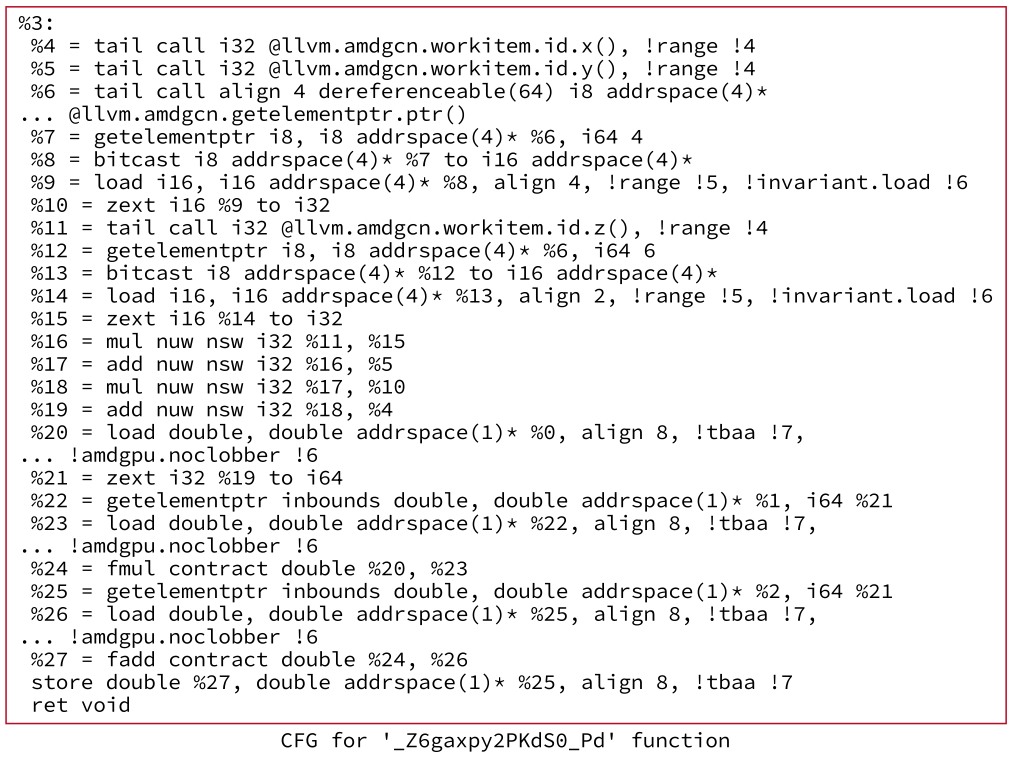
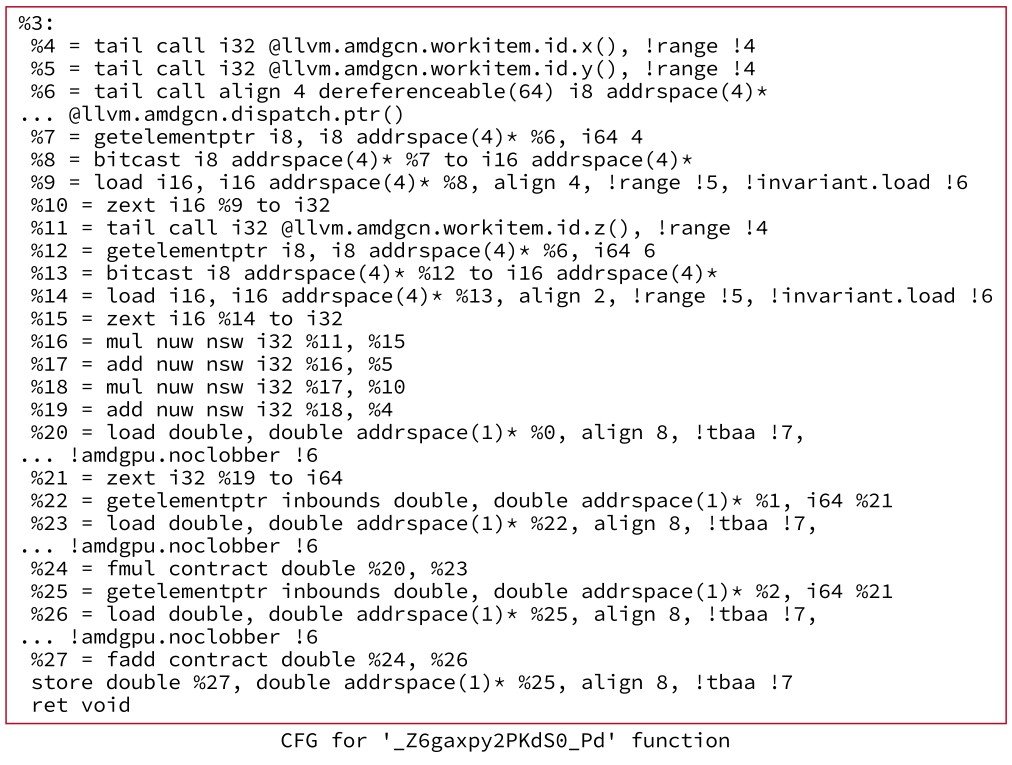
node "%3:": text "... @llvm.amdgcn.getelementptr.ptr()" -> "... @llvm.amdgcn.dispatch.ptr()"
